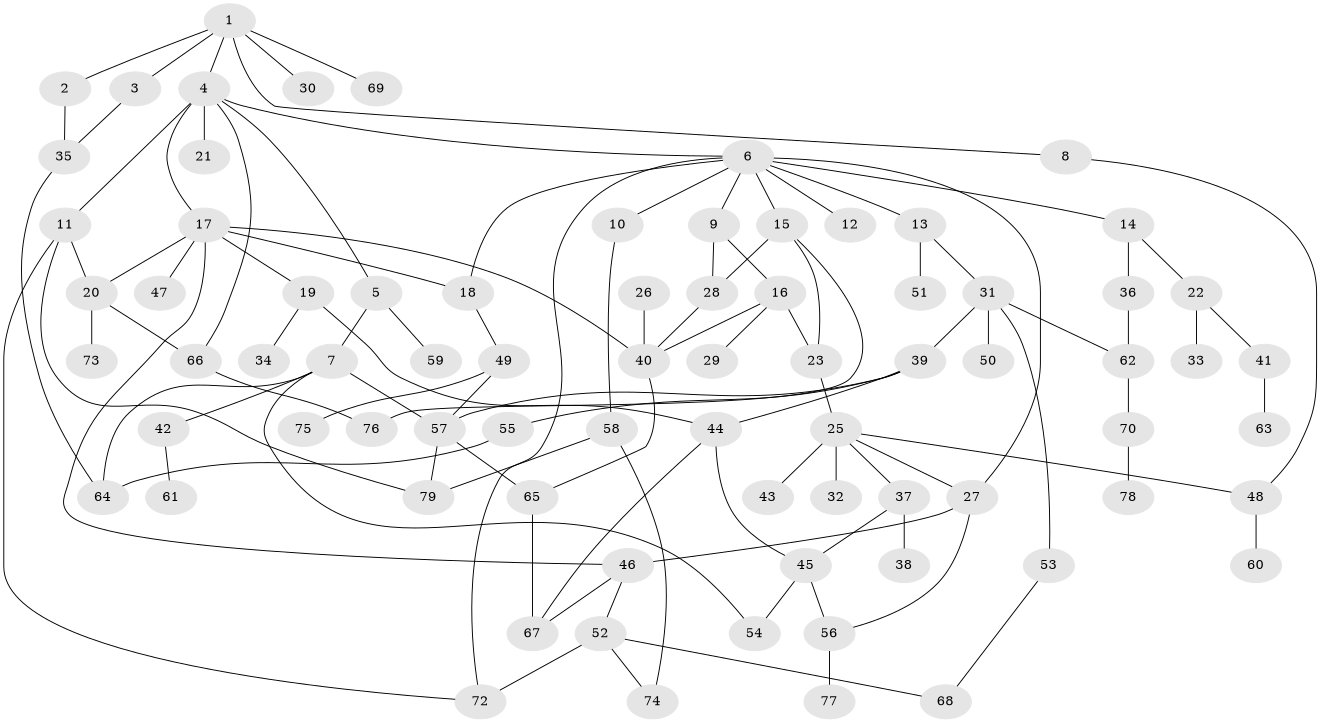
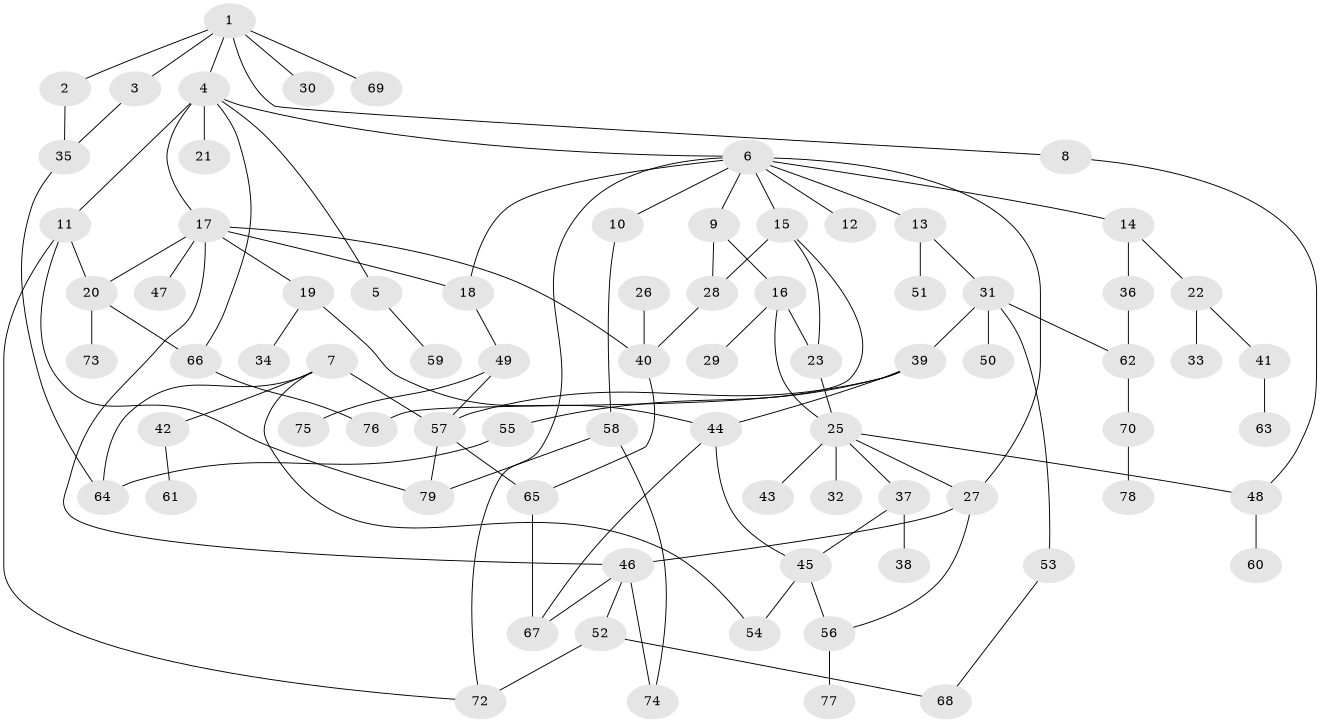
edge "5" -- "7": removed
edge "16" -- "40": now "16" -- "25"
edge "52" -- "74": now "46" -- "74"
